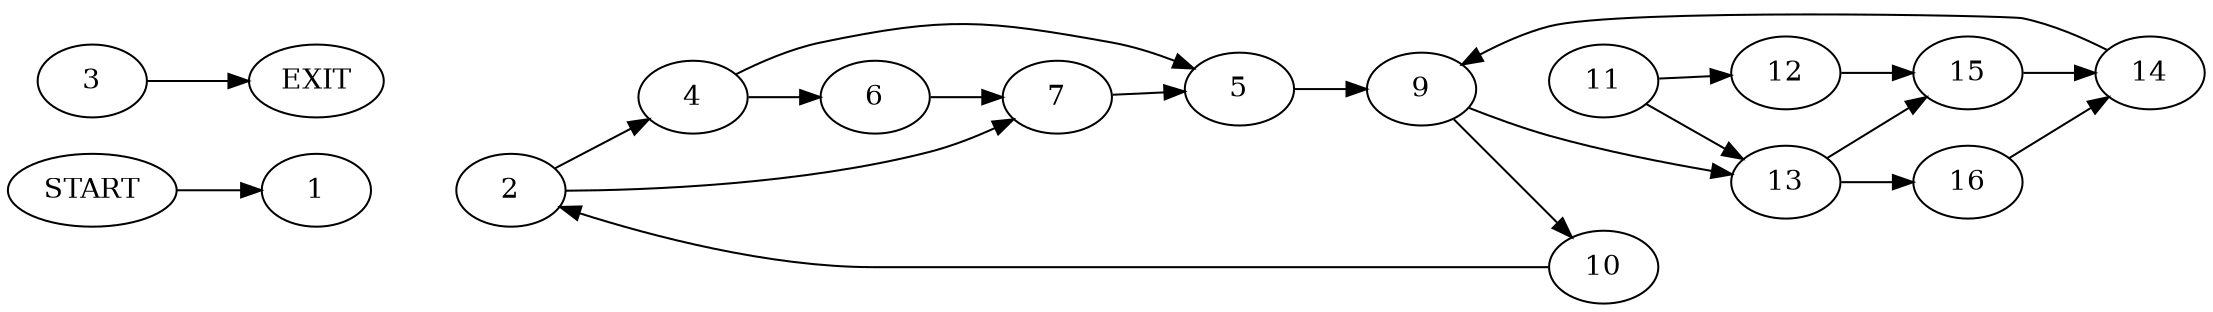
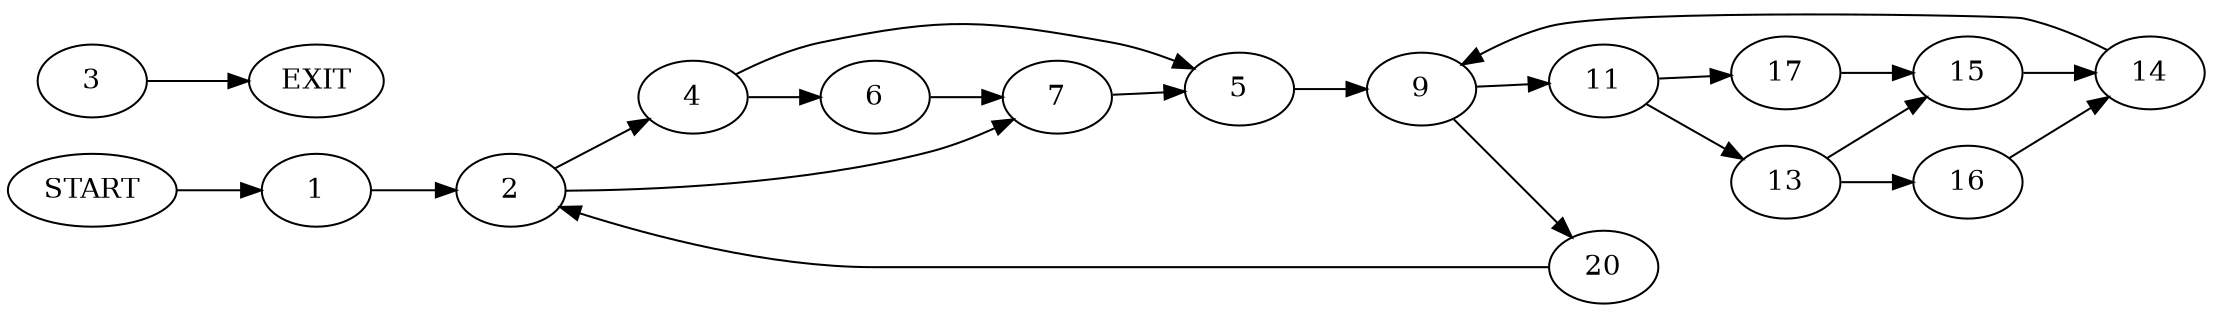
node "12": label "12" -> "17"
edge "9" -> "13": now "9" -> "11"
edge "1" -> "2": added
node "10": label "10" -> "20"
